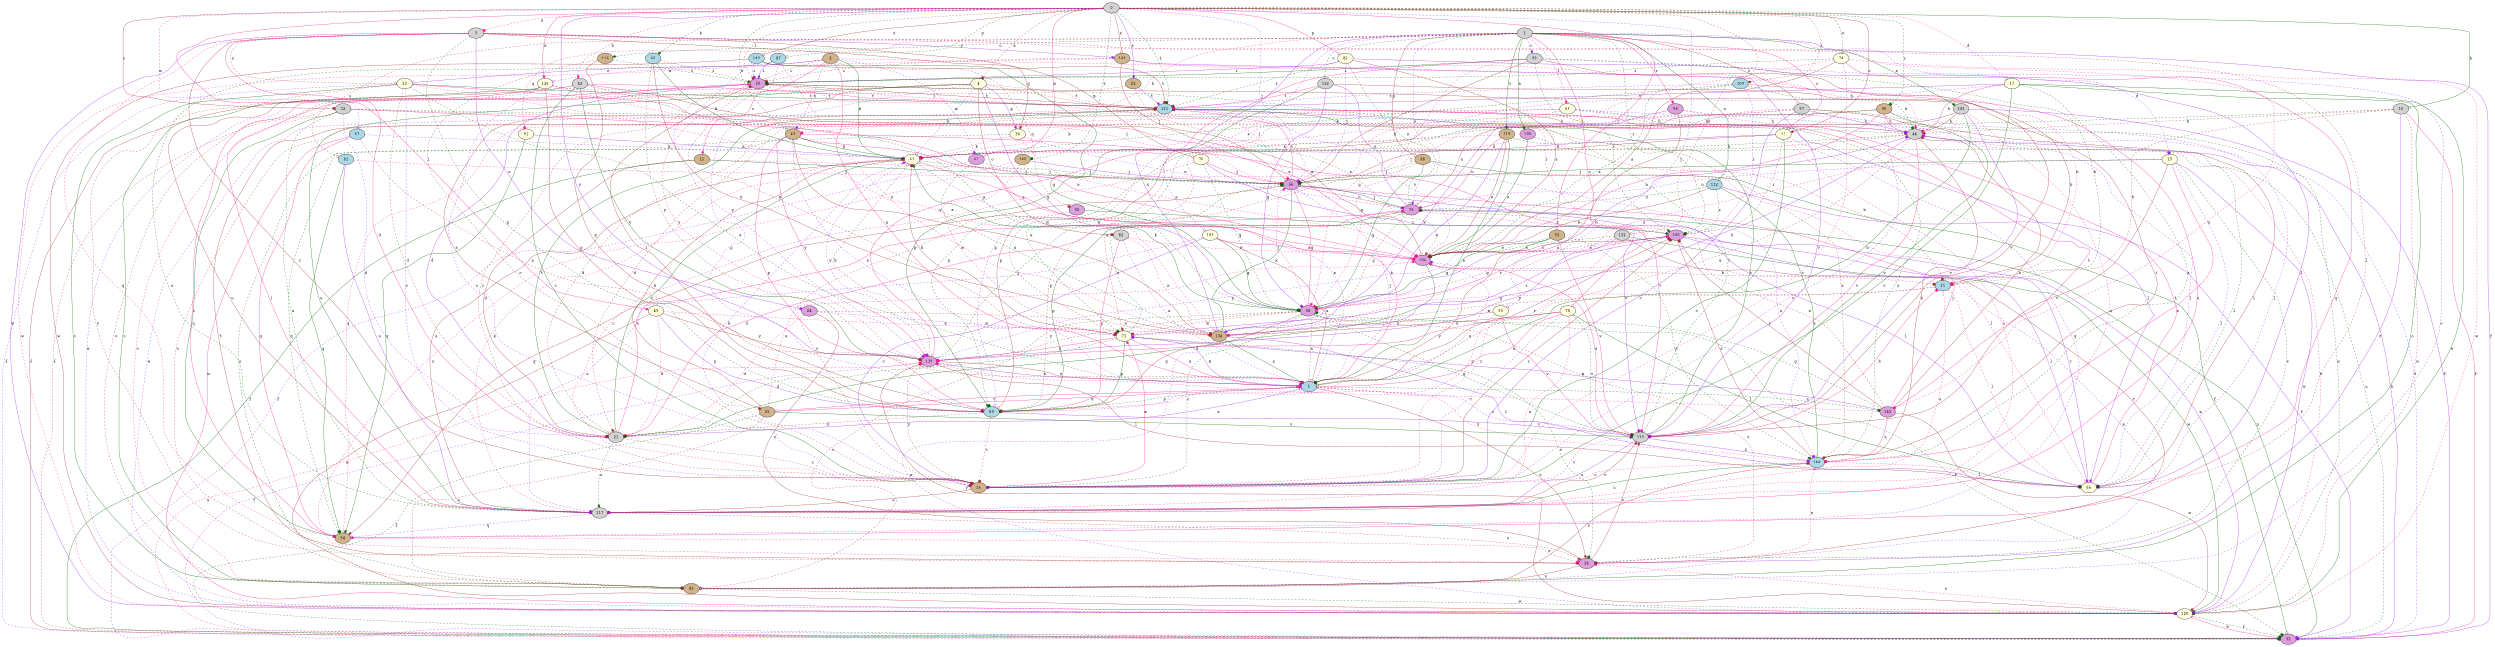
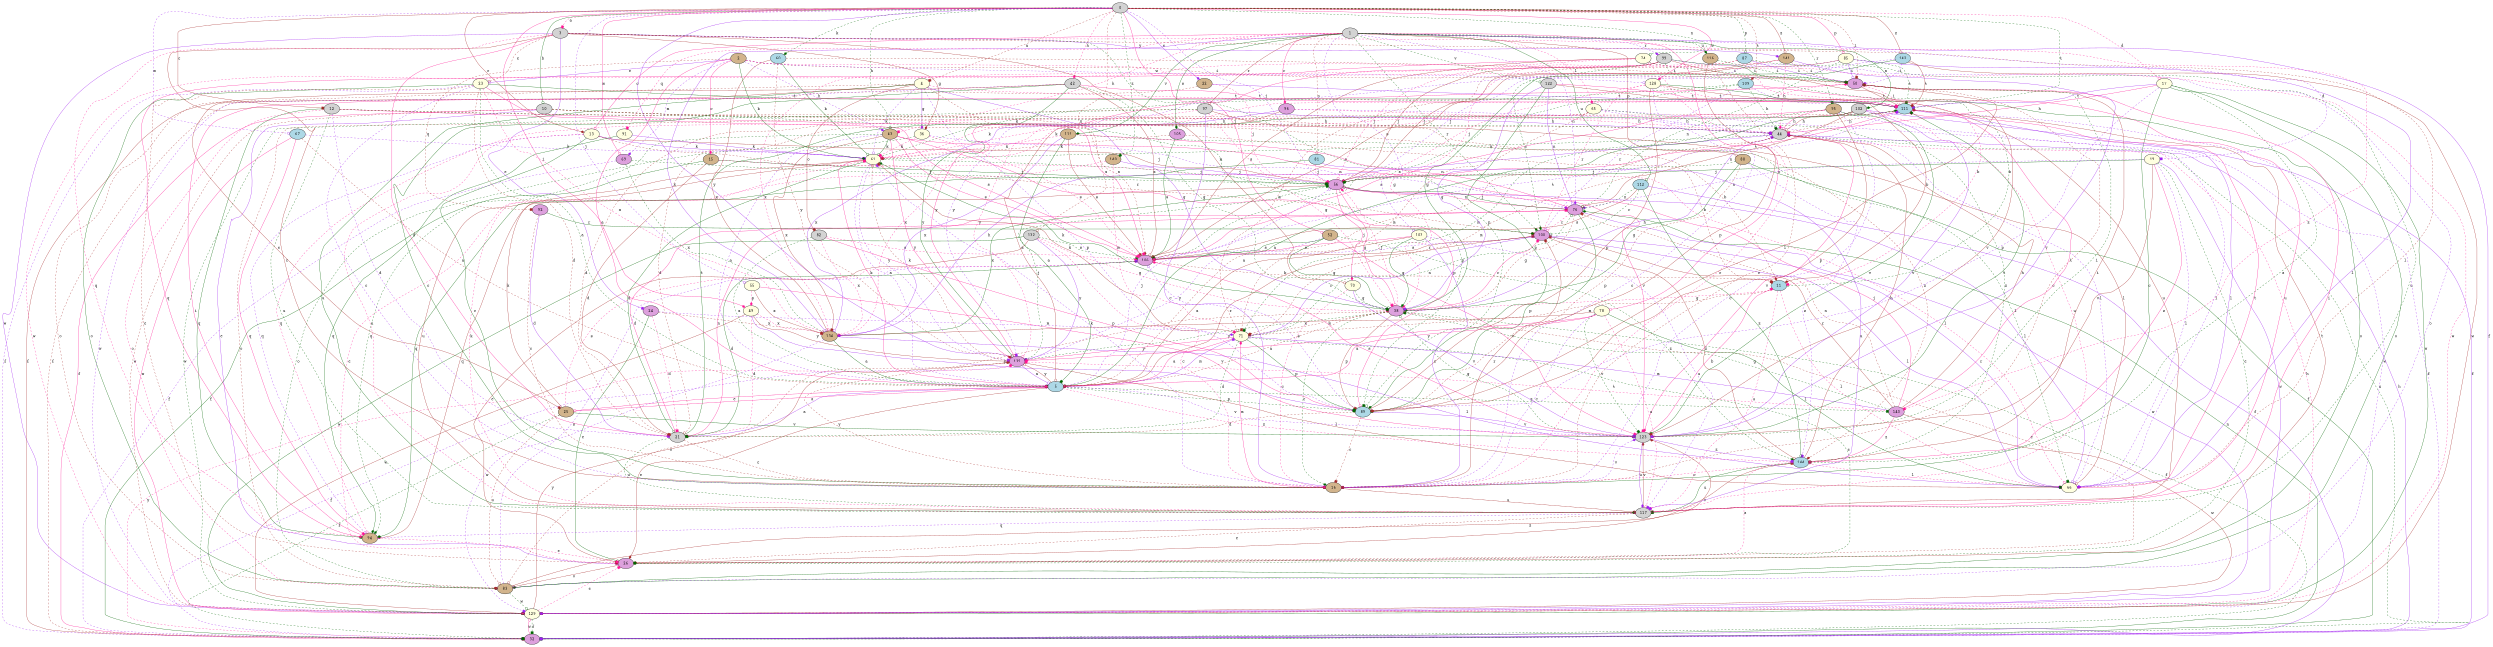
edge "70" -> "56": reversed
edge "50" -> "21": now "92" -> "21"
edge "82" -> "5": color purple -> darkgreen
edge "139" -> "5": arrowhead box -> odot
edge "55" -> "89": now "55" -> "49"
edge "24" -> "26": color brown -> darkgreen
